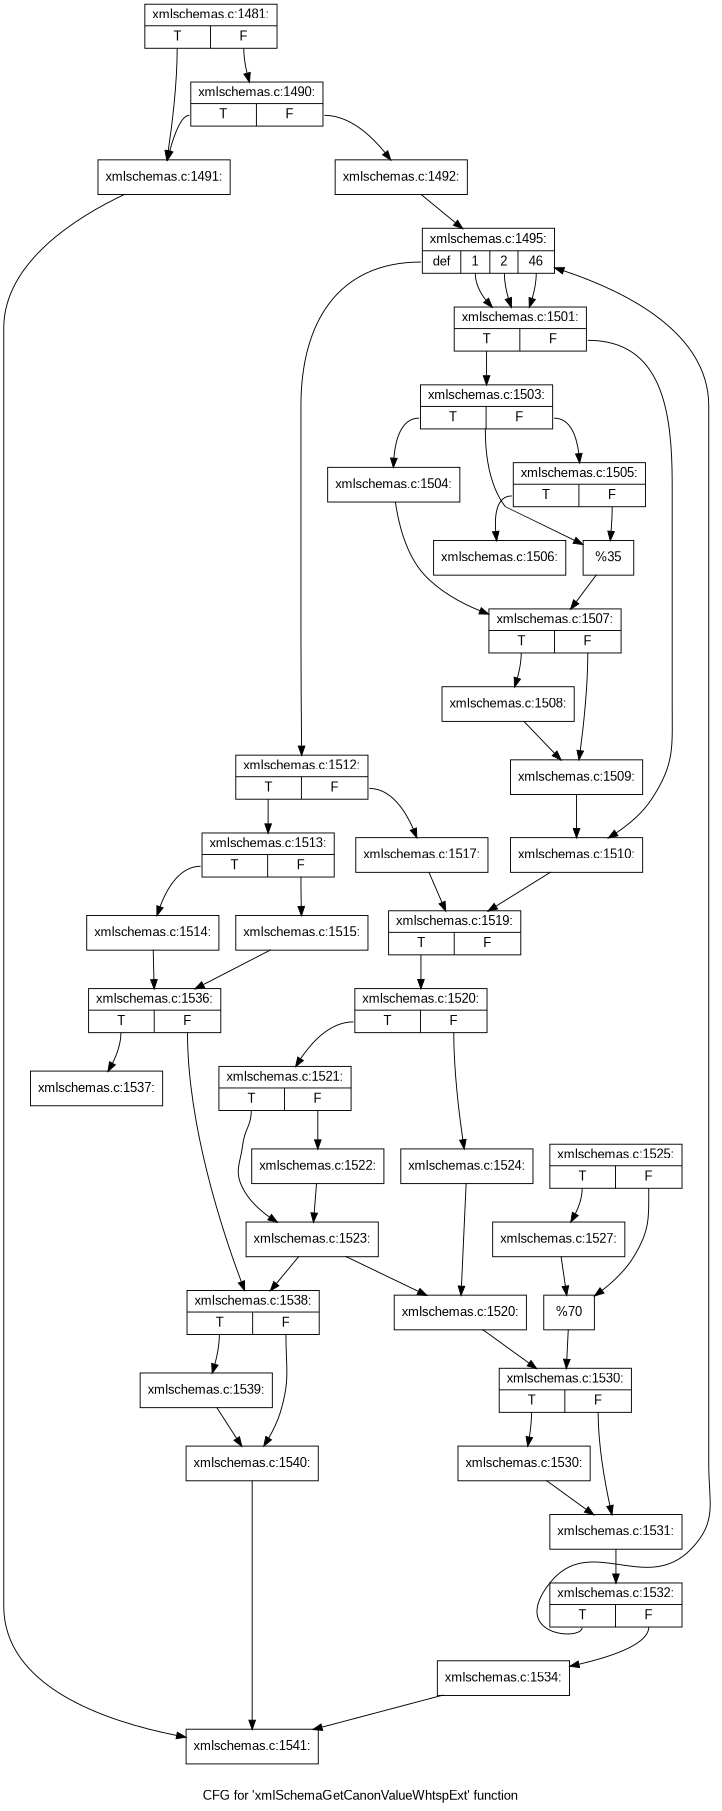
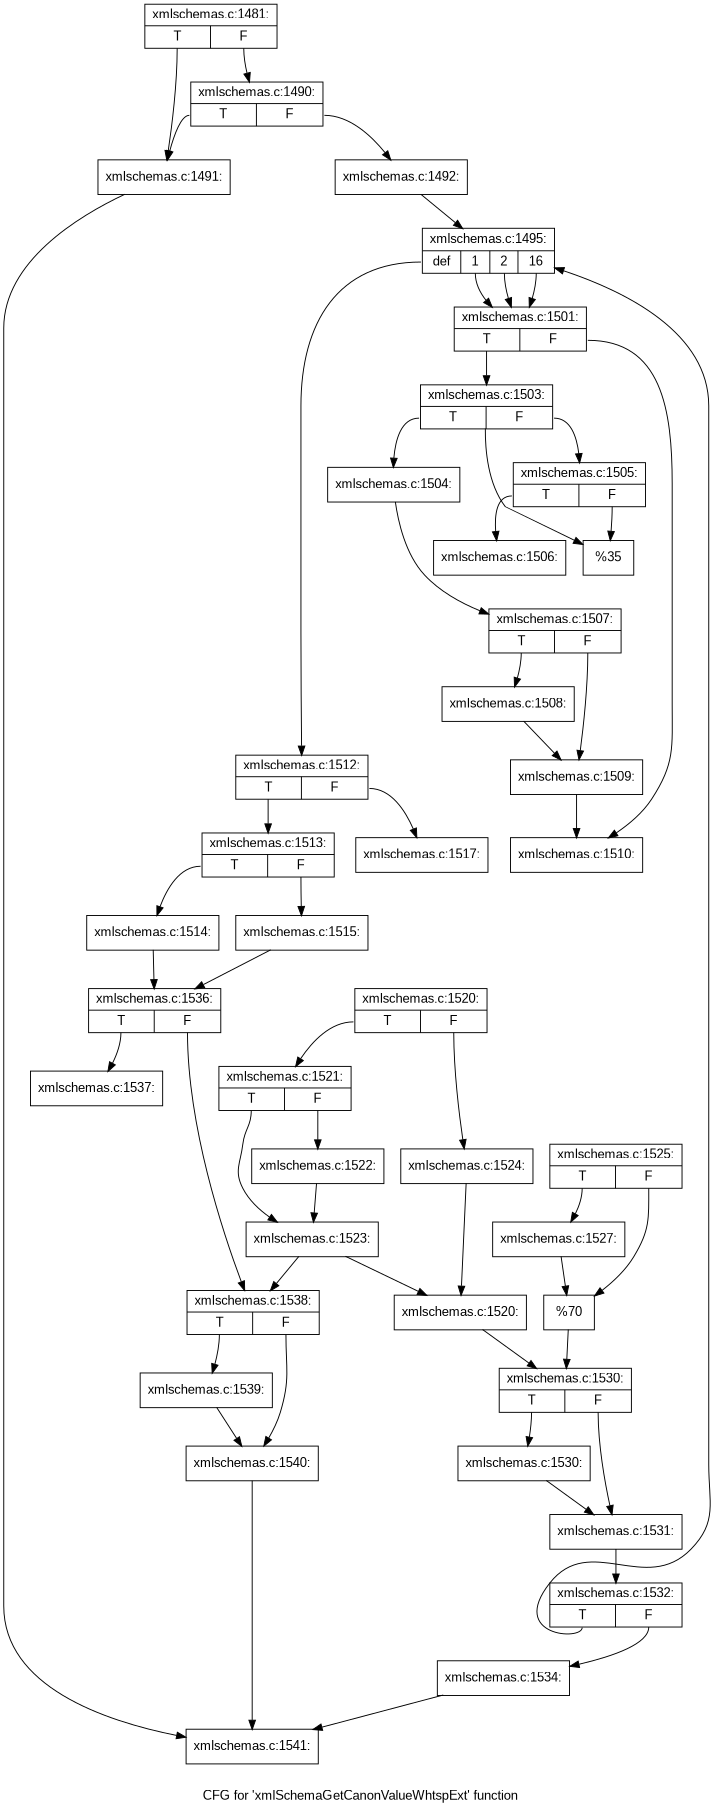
node "xmlschemas.c:1495:": text "46" -> "16"
edge "%35" -> "xmlschemas.c:1507:": removed
node "xmlschemas.c:1519:": removed
